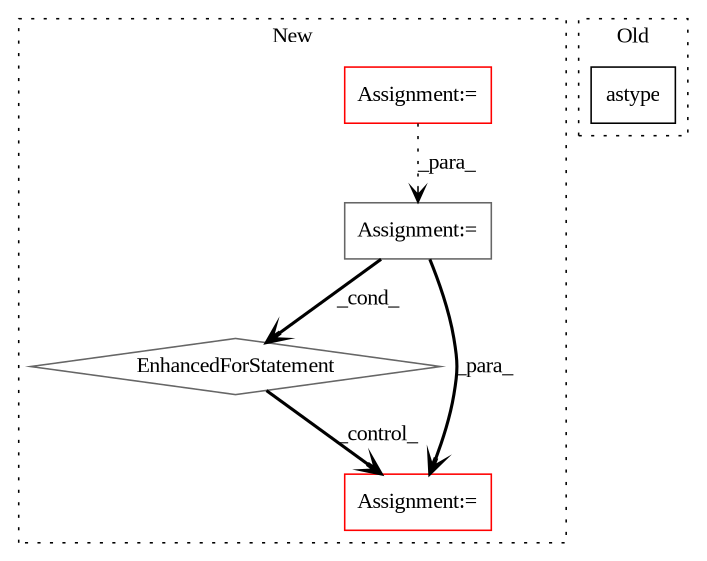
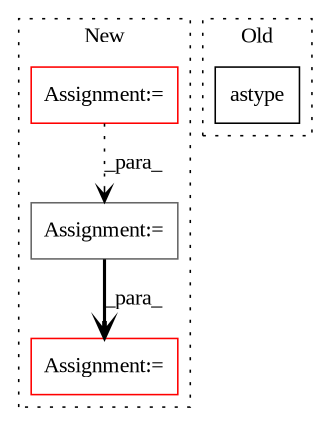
node "EnhancedForStatement": removed
